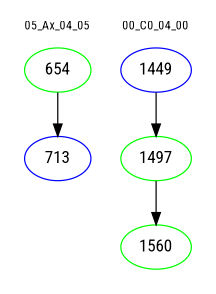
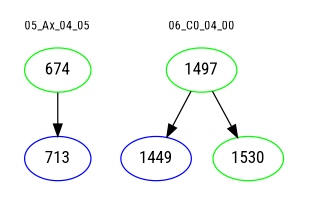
cluster "00_C0_04_00": label "00_C0_04_00" -> "06_C0_04_00"
node "654": label "654" -> "674"
edge "1449" -> "1497": reversed
node "1560": label "1560" -> "1530"
